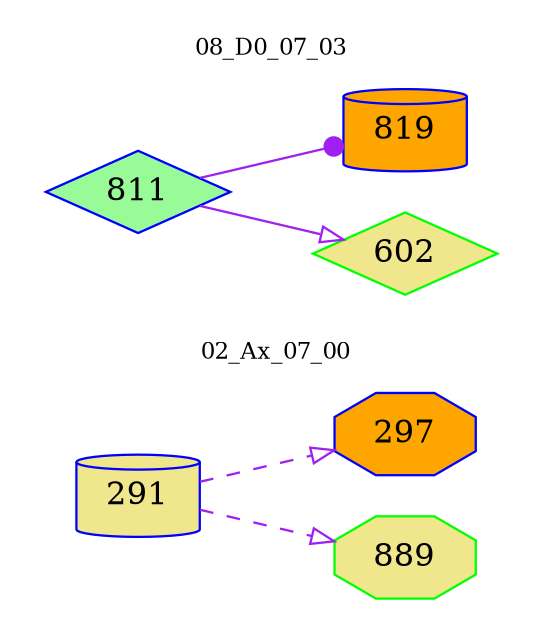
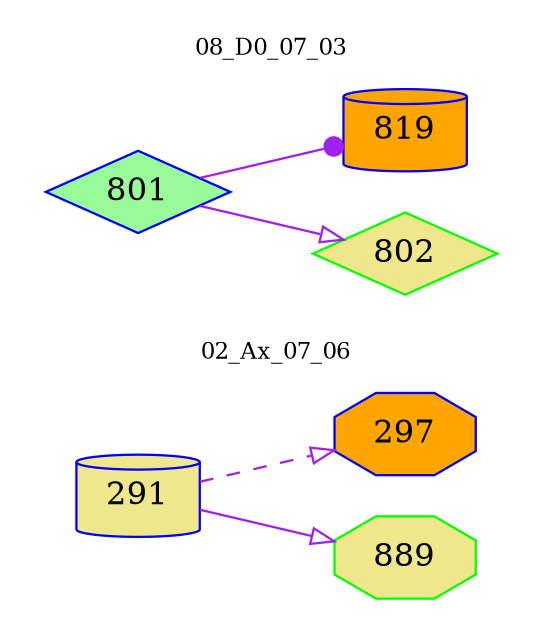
node "811": label "811" -> "801"
node "602": label "602" -> "802"
cluster "02_Ax_07_00": label "02_Ax_07_00" -> "02_Ax_07_06"
edge "291" -> "889": style dashed -> solid
